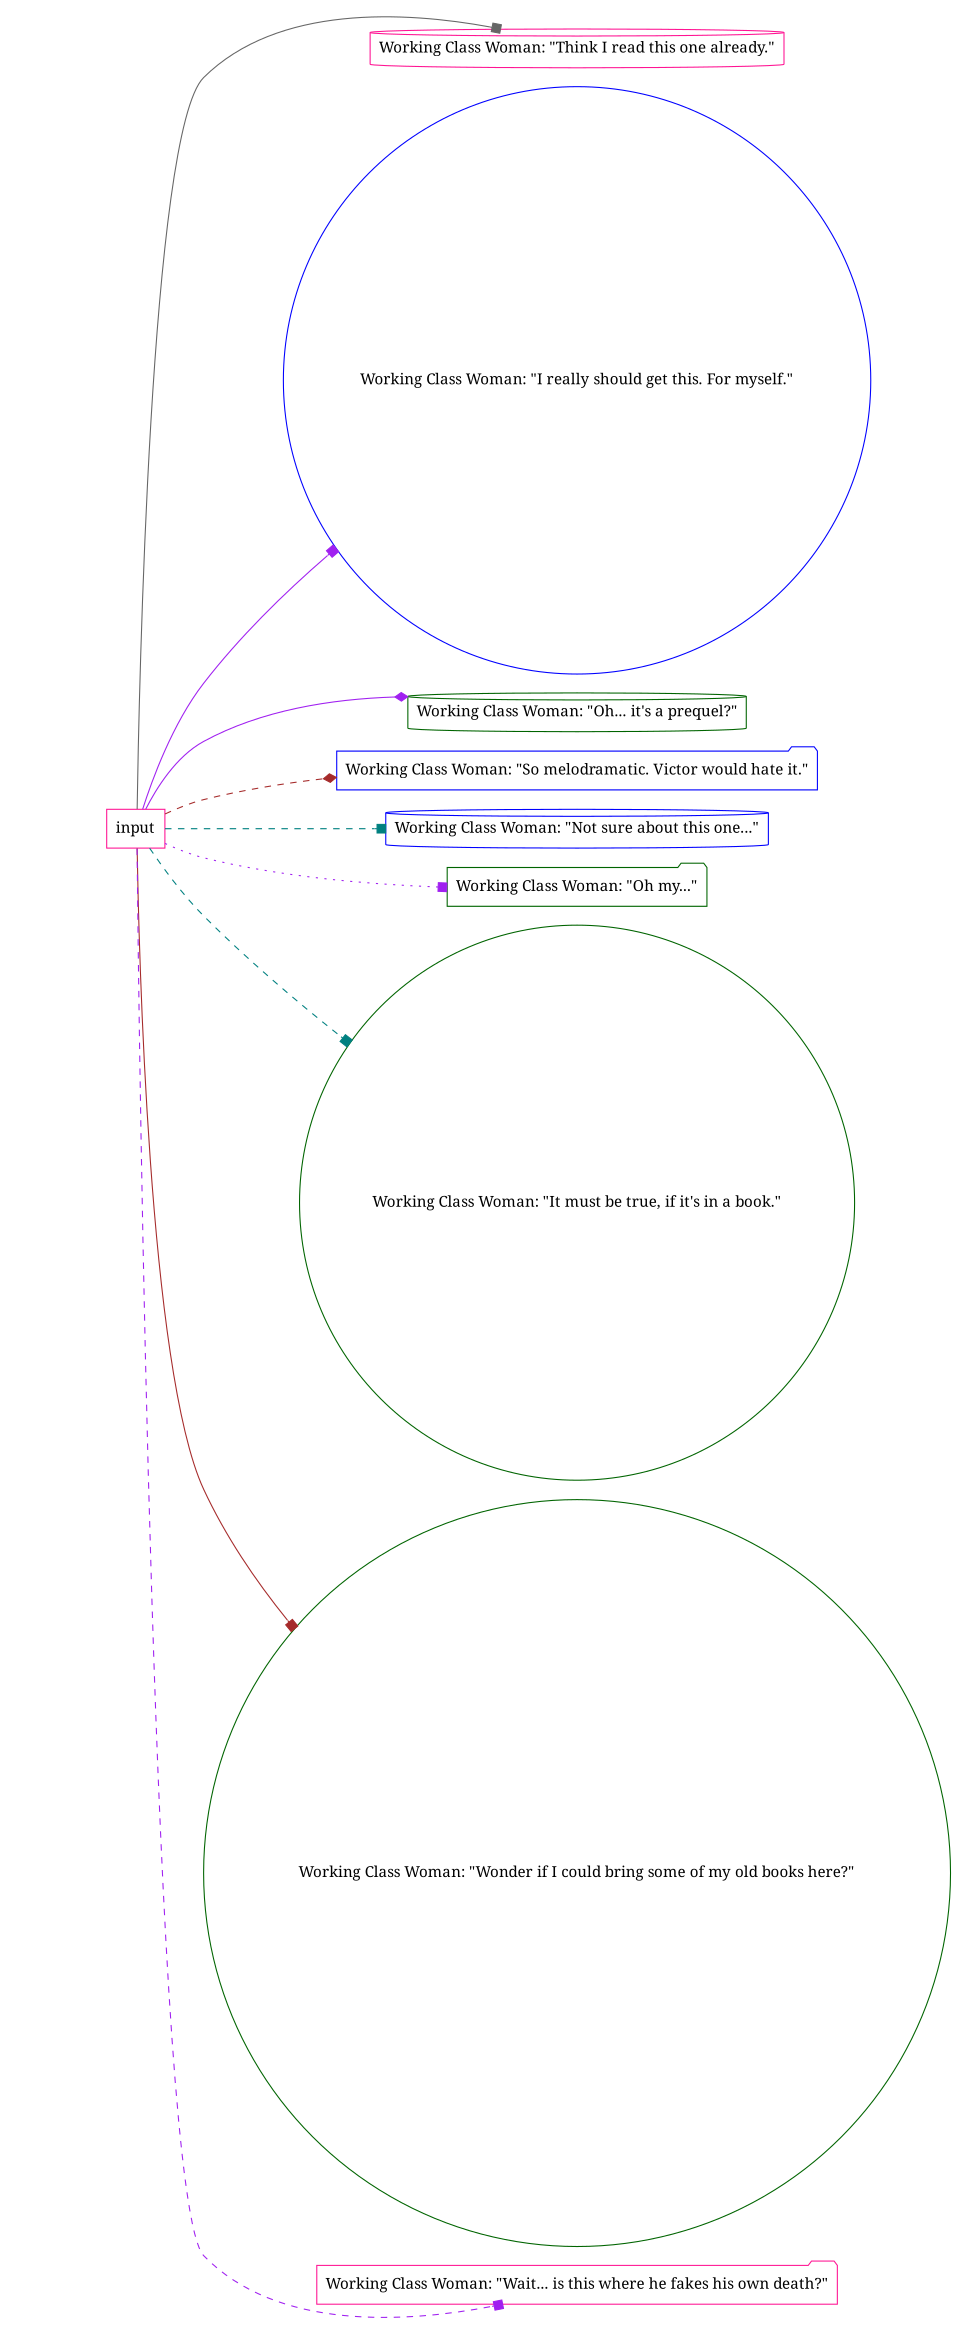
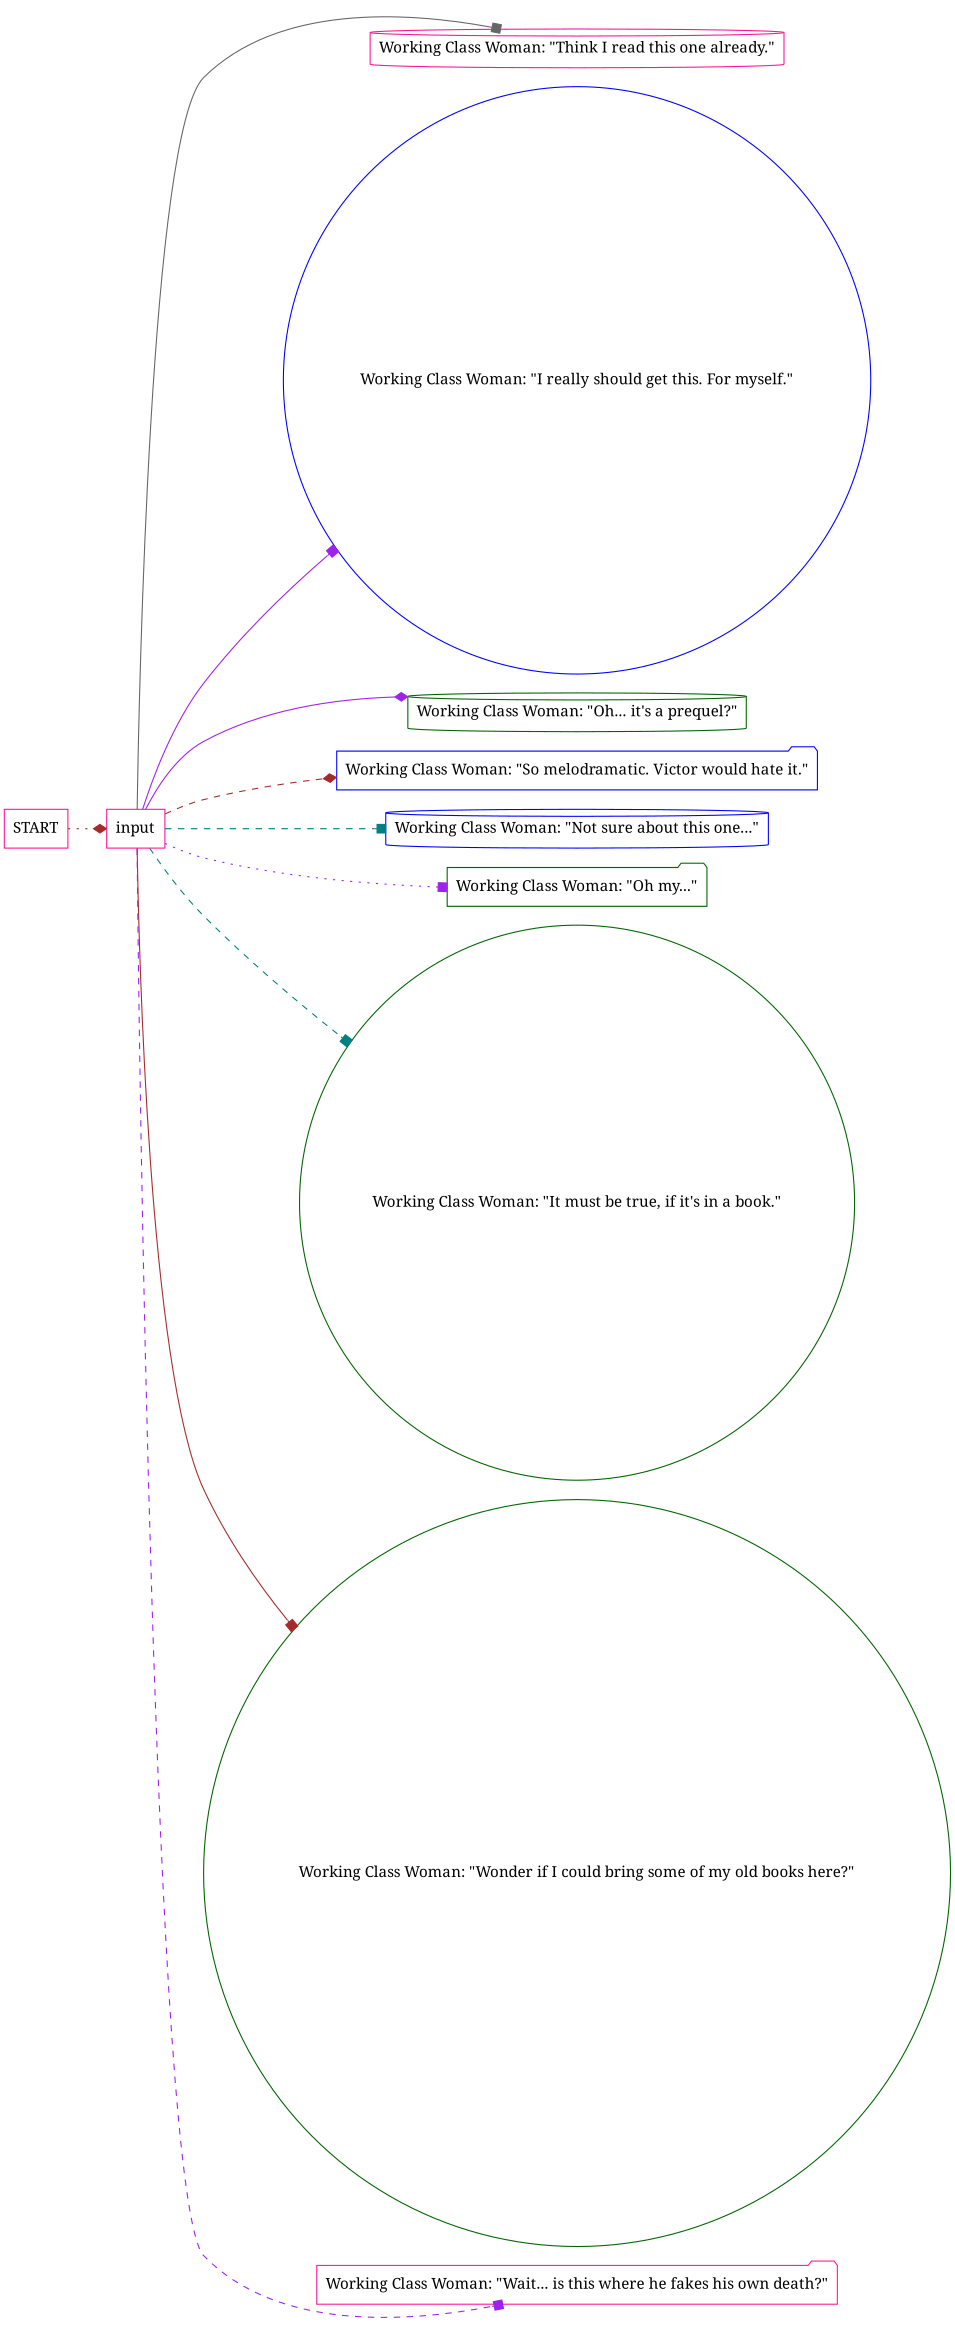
node "START": added
